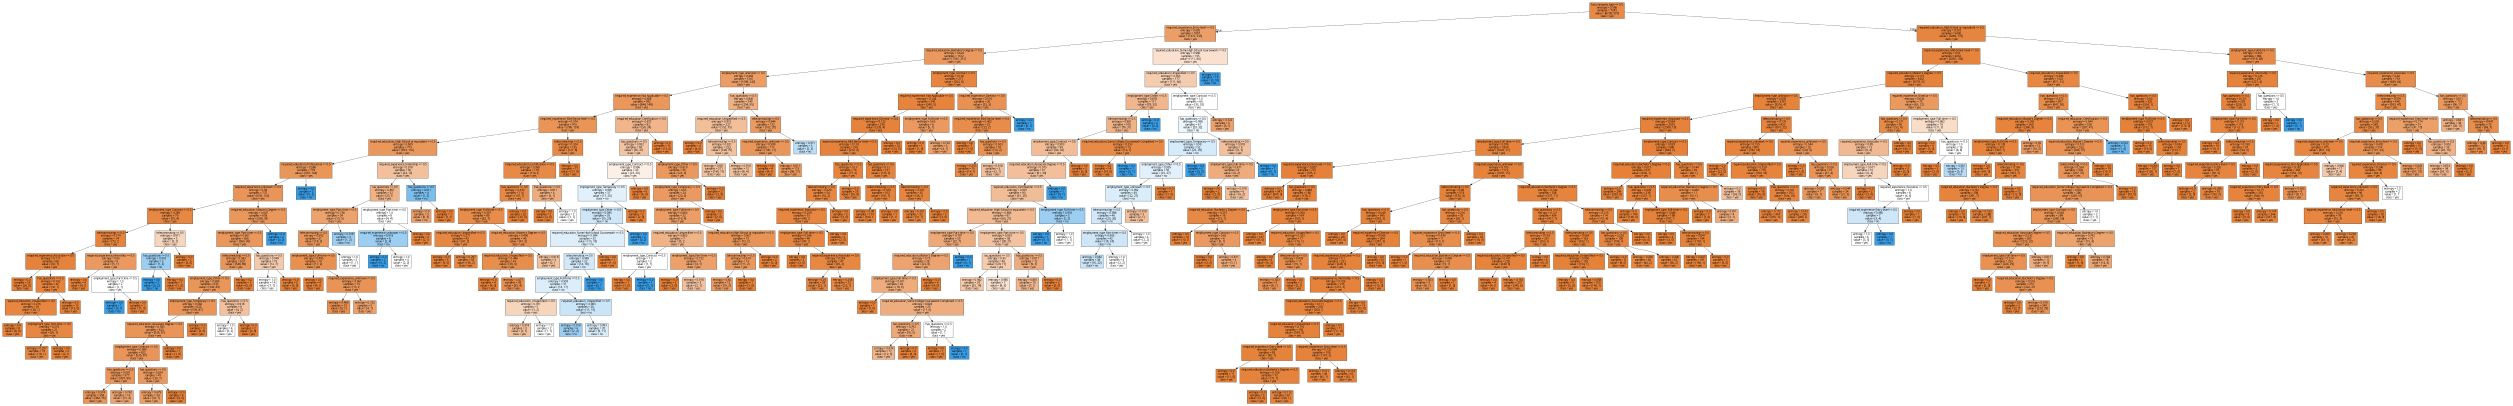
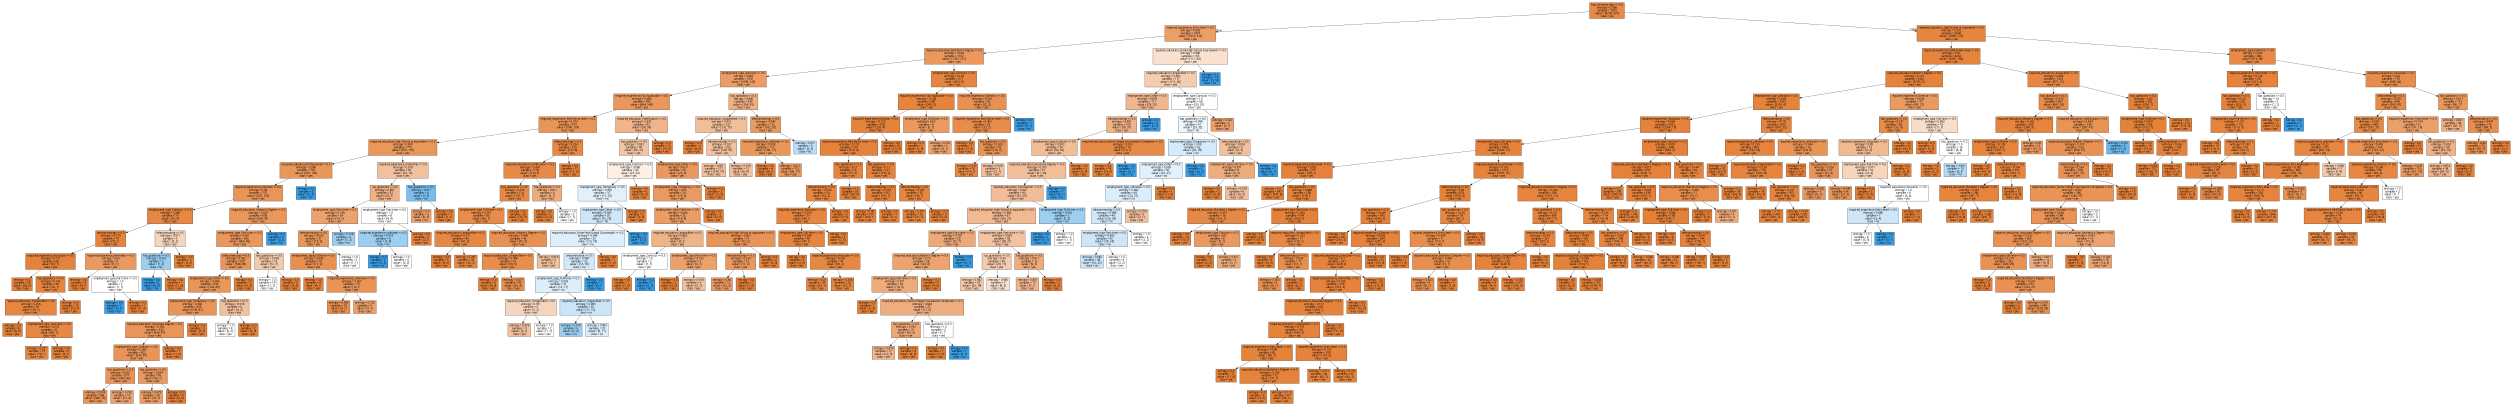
node "entropy = 0.0 samples = 38 value = [38, 0] class = yes": fillcolor #f2c09c -> #e58139
